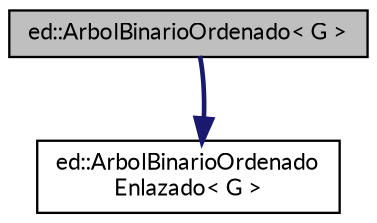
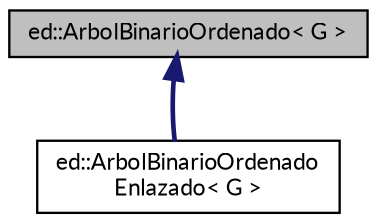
edge "ed::ArbolBinarioOrdenado< G >" -> "ed::ArbolBinarioOrdenado Enlazado< G >": reversed
